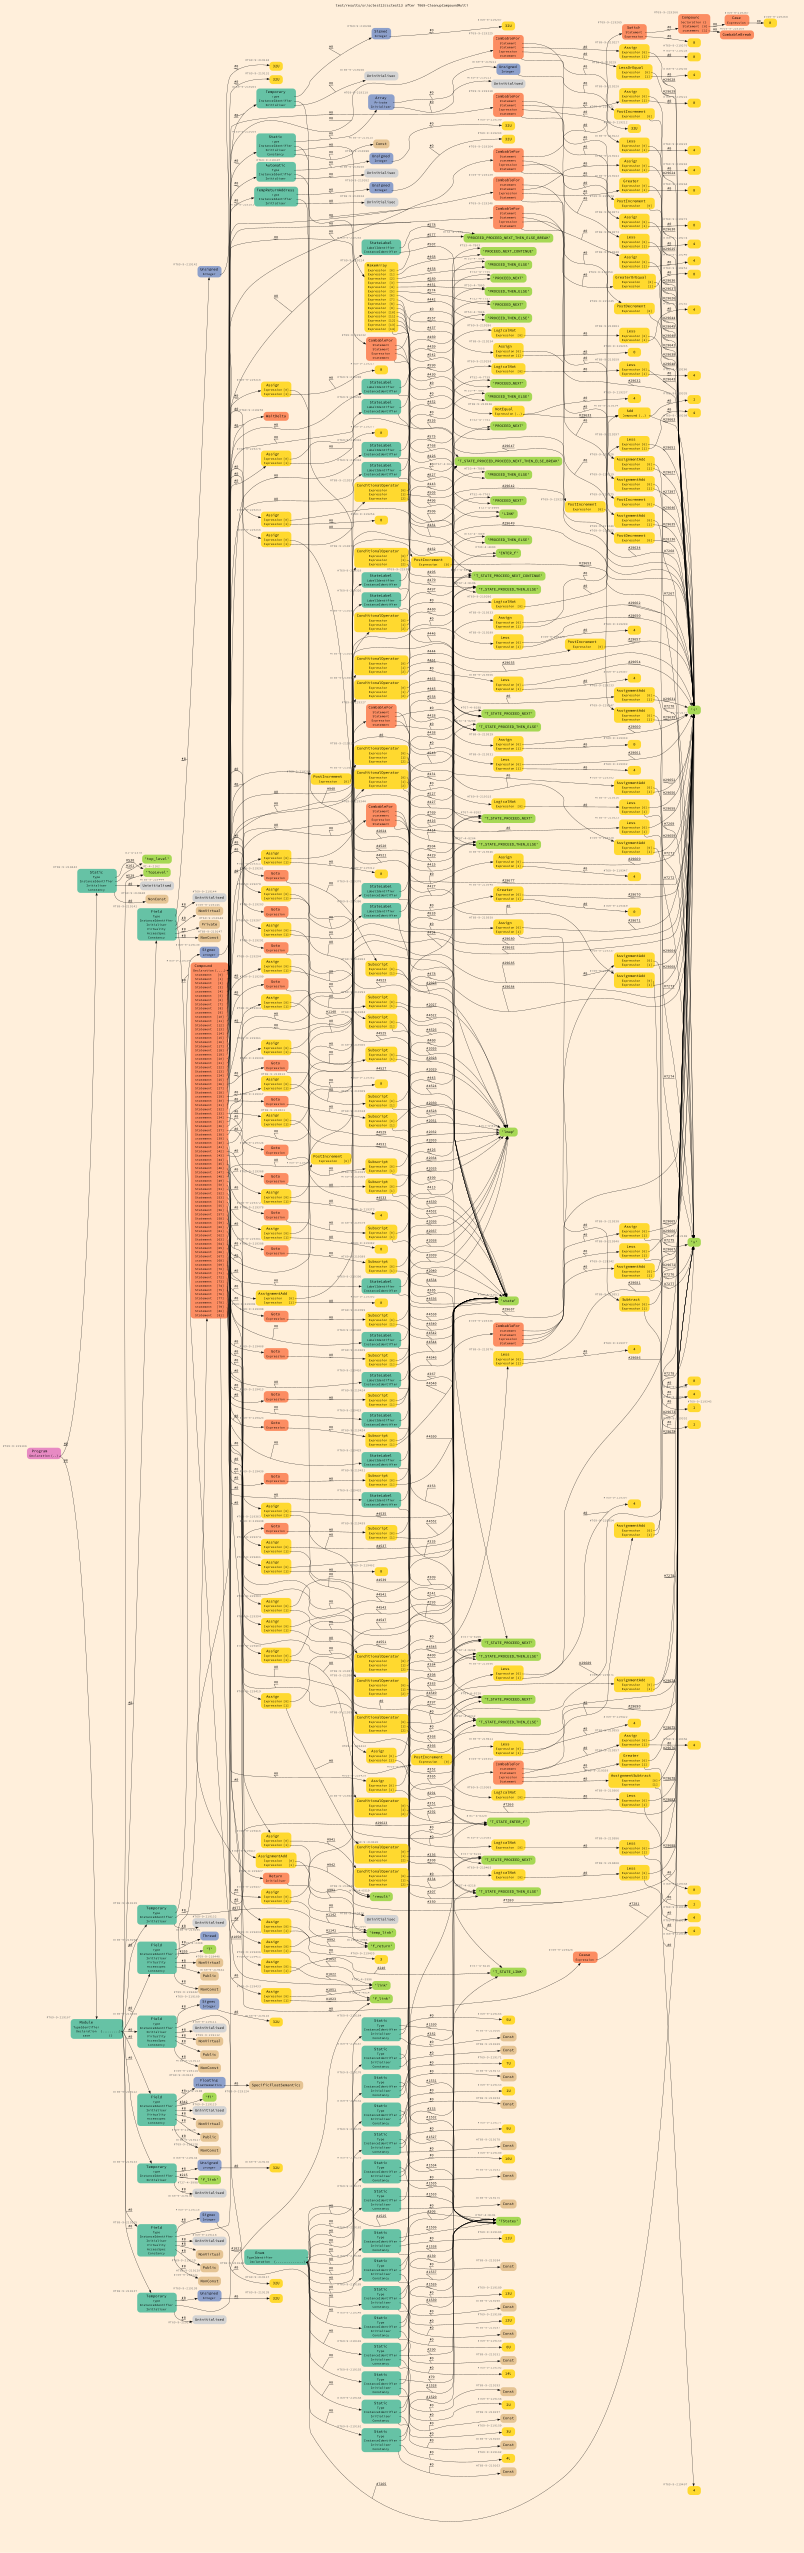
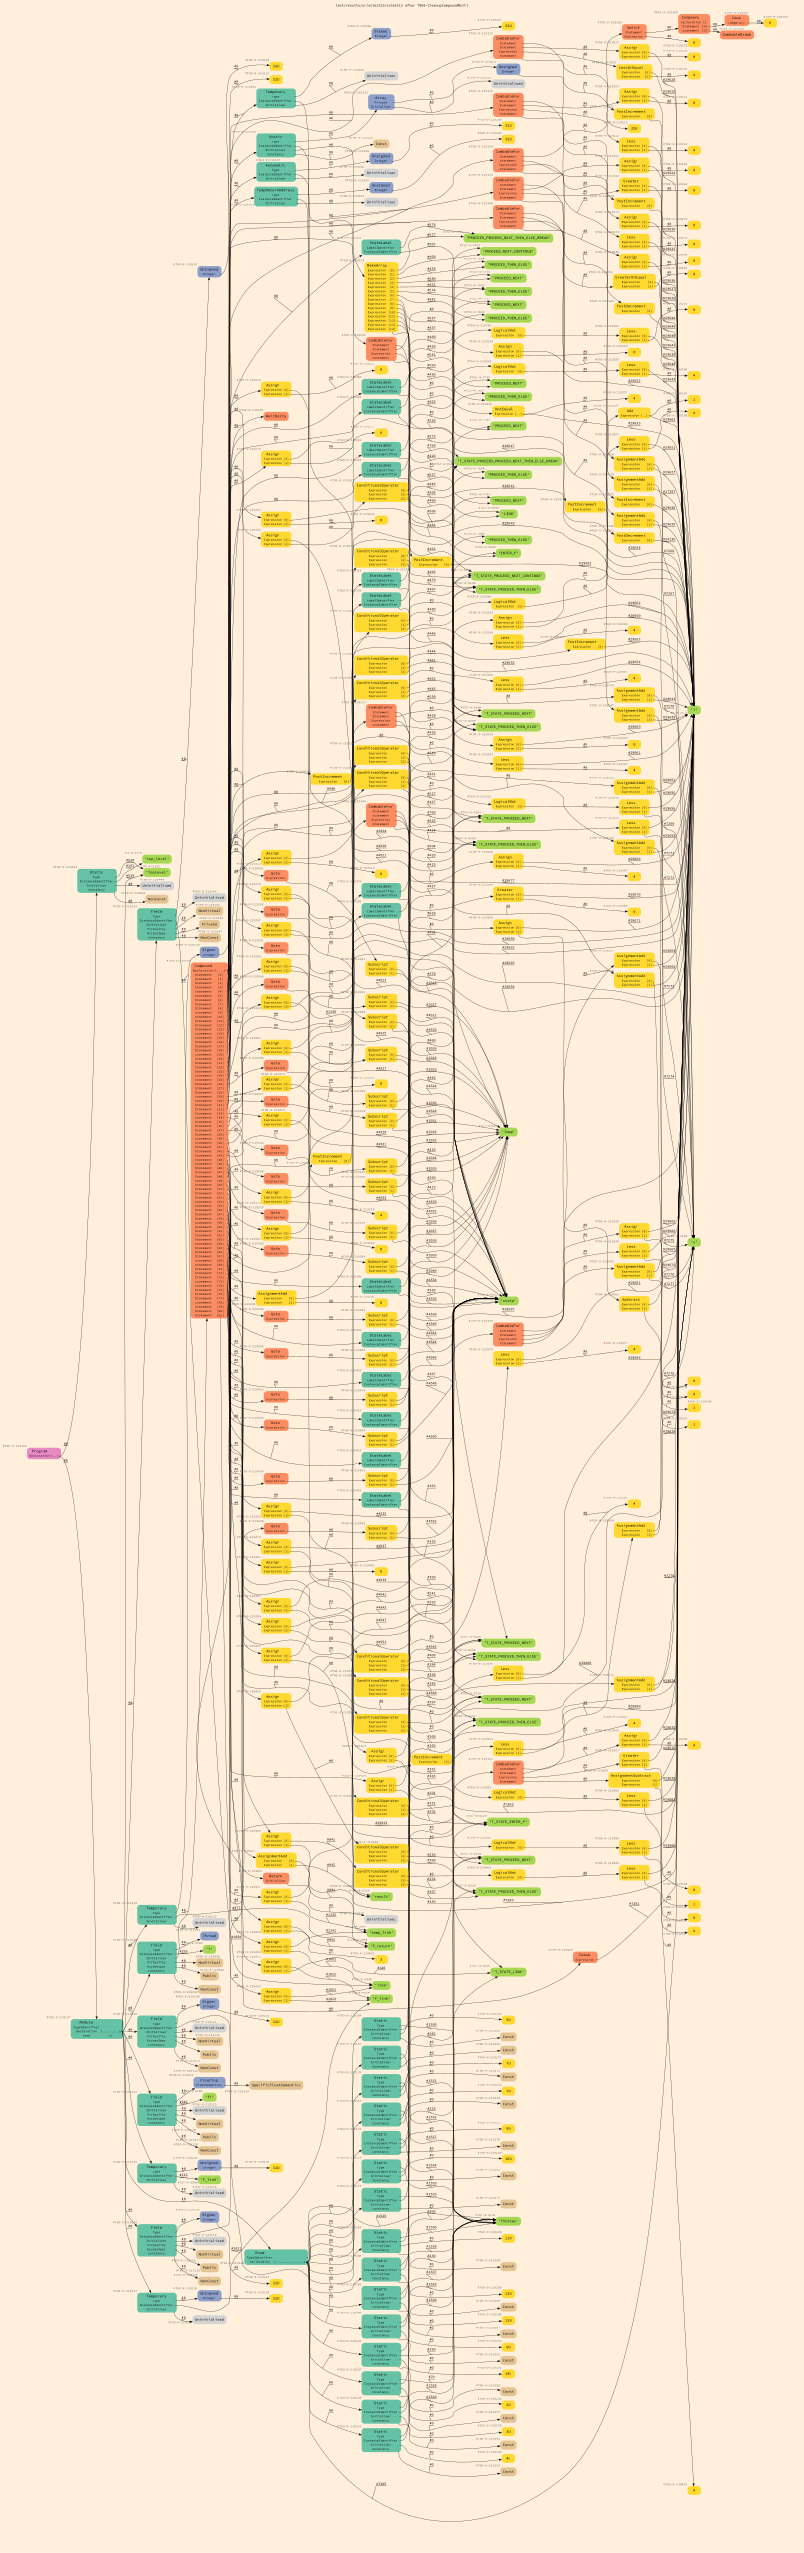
node "Case": text "Expression" -> "Temporary"
node "Add": text "Compound" -> "Expression"
edge "NotEqual" -> "Add": now "NotEqual" -> "'i'"
edge "Module" -> "Enum": added, label "#0"
